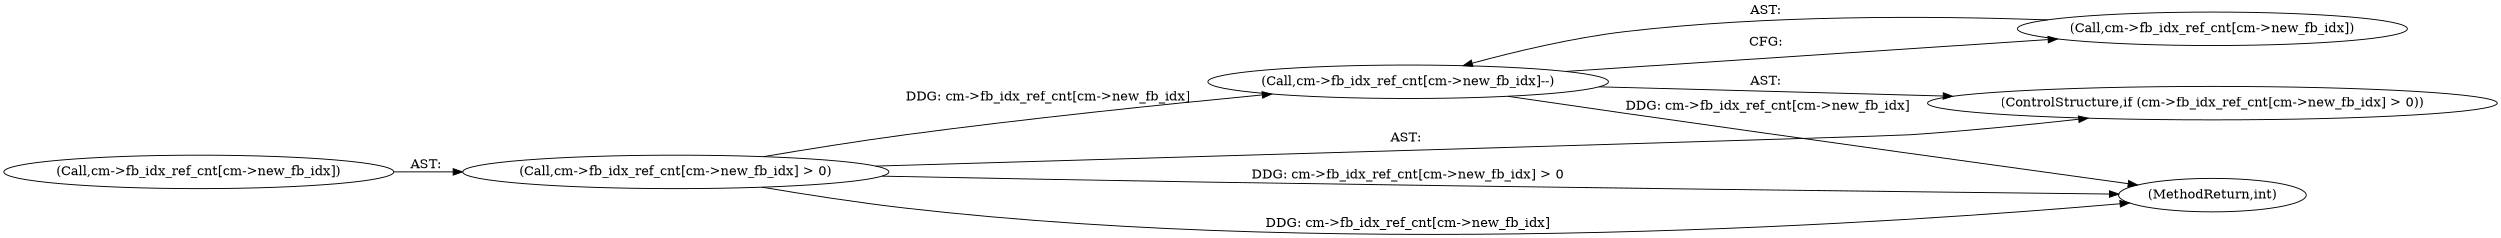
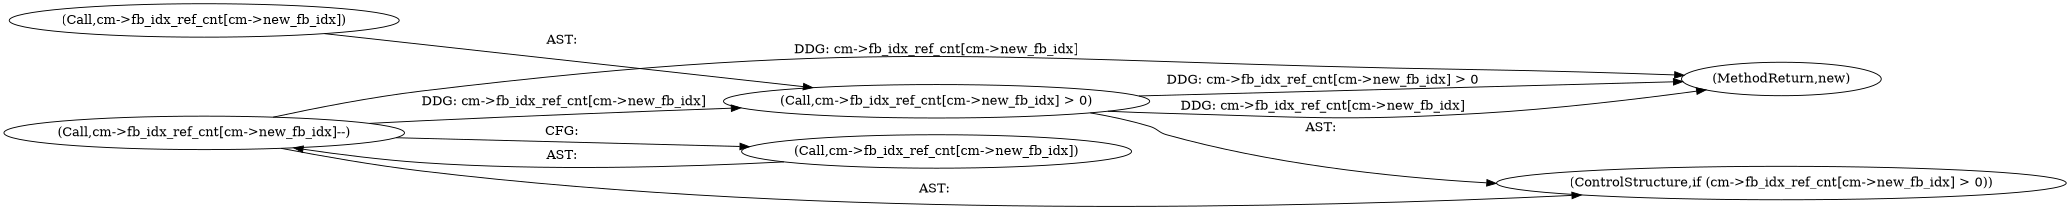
edge "(Call,cm->fb_idx_ref_cnt[cm->new_fb_idx] > 0)" -> "(Call,cm->fb_idx_ref_cnt[cm->new_fb_idx]--)": reversed
node "(MethodReturn,int)": label "(MethodReturn,int)" -> "(MethodReturn,new)"
